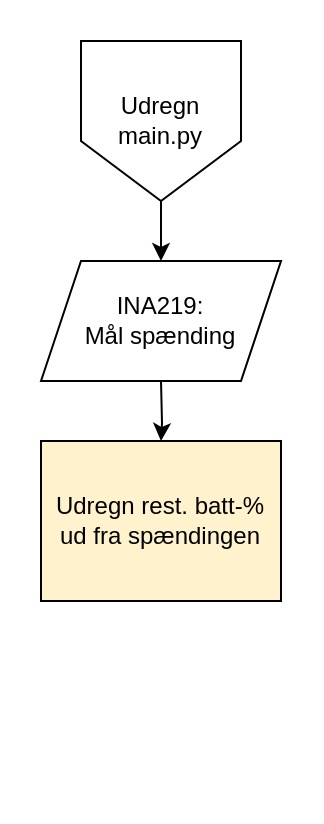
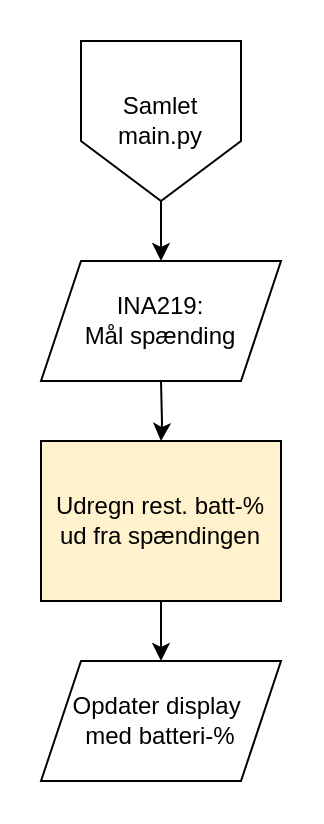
node "Udregn main.py": label "Udregn main.py" -> "Samlet main.py"
edge "Udregn rest. batt-% ud fra spændingen" -> "Opdater display med batteri-%": added
node "Opdater display med batteri-%": added
